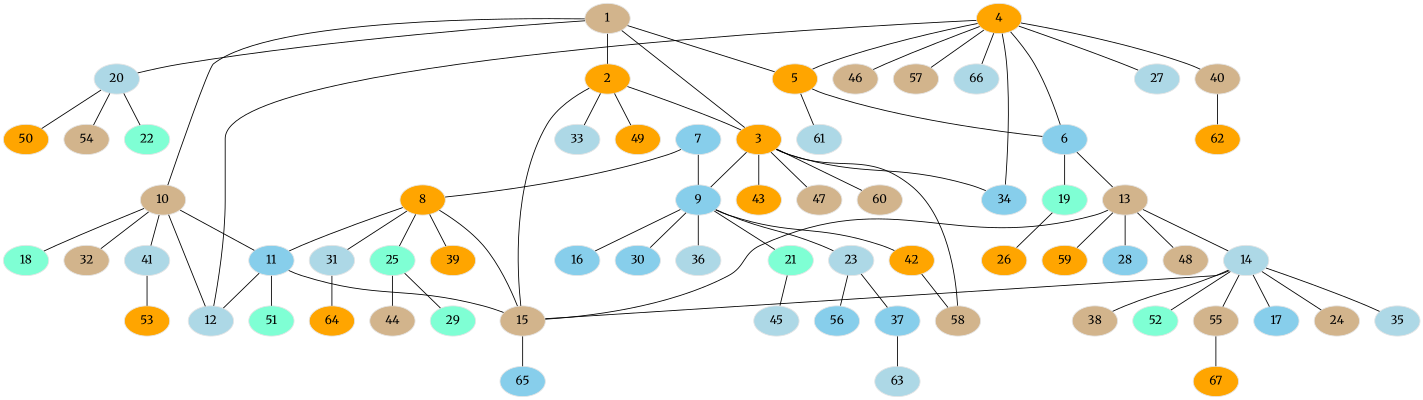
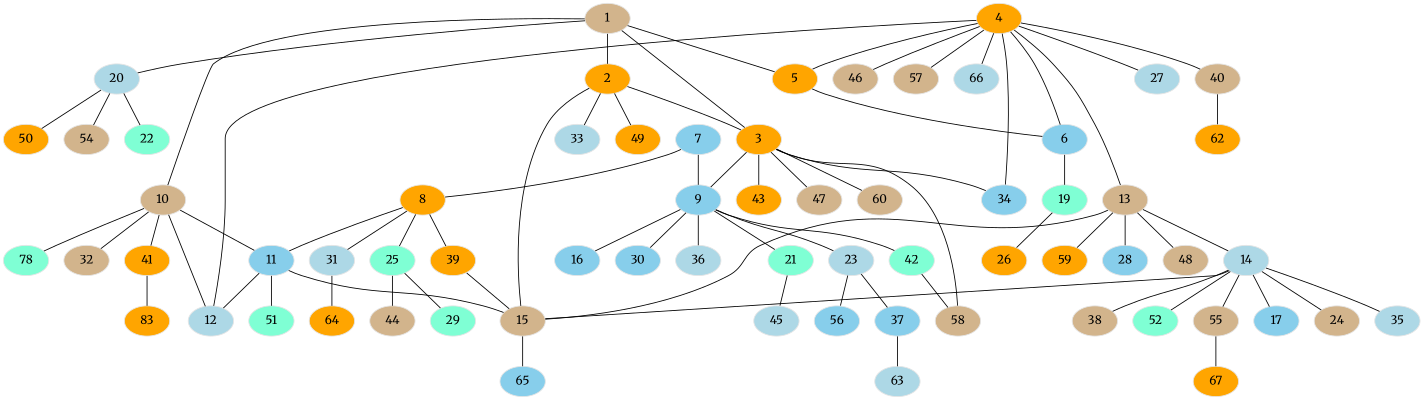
node "61": removed
edge "6" -- "13": now "4" -- "13"
edge "8" -- "15": now "39" -- "15"
node "18": label "18" -> "78"
node "41": fillcolor lightblue -> orange
node "42": fillcolor orange -> aquamarine
node "53": label "53" -> "83"
